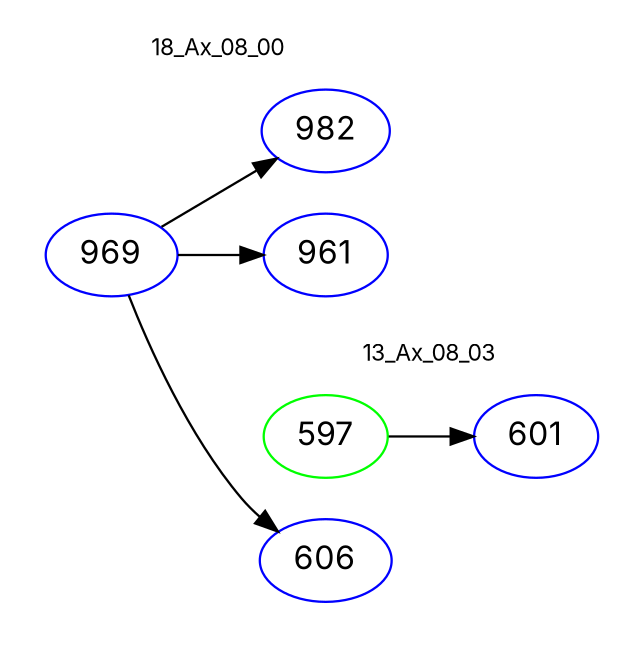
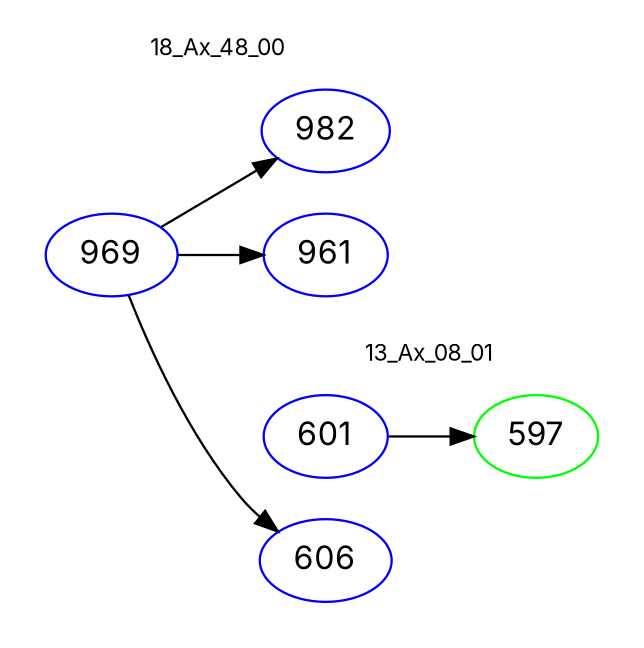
cluster "18_Ax_08_00": label "18_Ax_08_00" -> "18_Ax_48_00"
cluster "13_Ax_08_03": label "13_Ax_08_03" -> "13_Ax_08_01"
edge "597" -> "601": reversed
